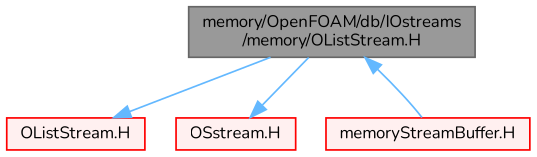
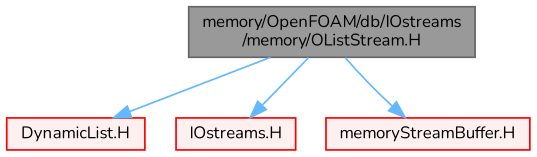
edge "memoryStreamBuffer.H" -> "memory/OpenFOAM/db/IOstreams /memory/OListStream.H": reversed
node "OListStream.H": label "OListStream.H" -> "DynamicList.H"
node "OSstream.H": label "OSstream.H" -> "IOstreams.H"
